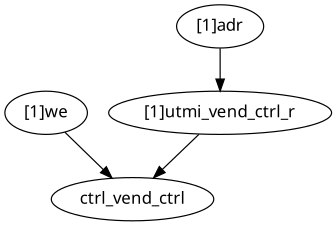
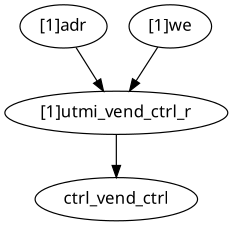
edge "[1]we" -> "ctrl_vend_ctrl": now "[1]we" -> "[1]utmi_vend_ctrl_r"
